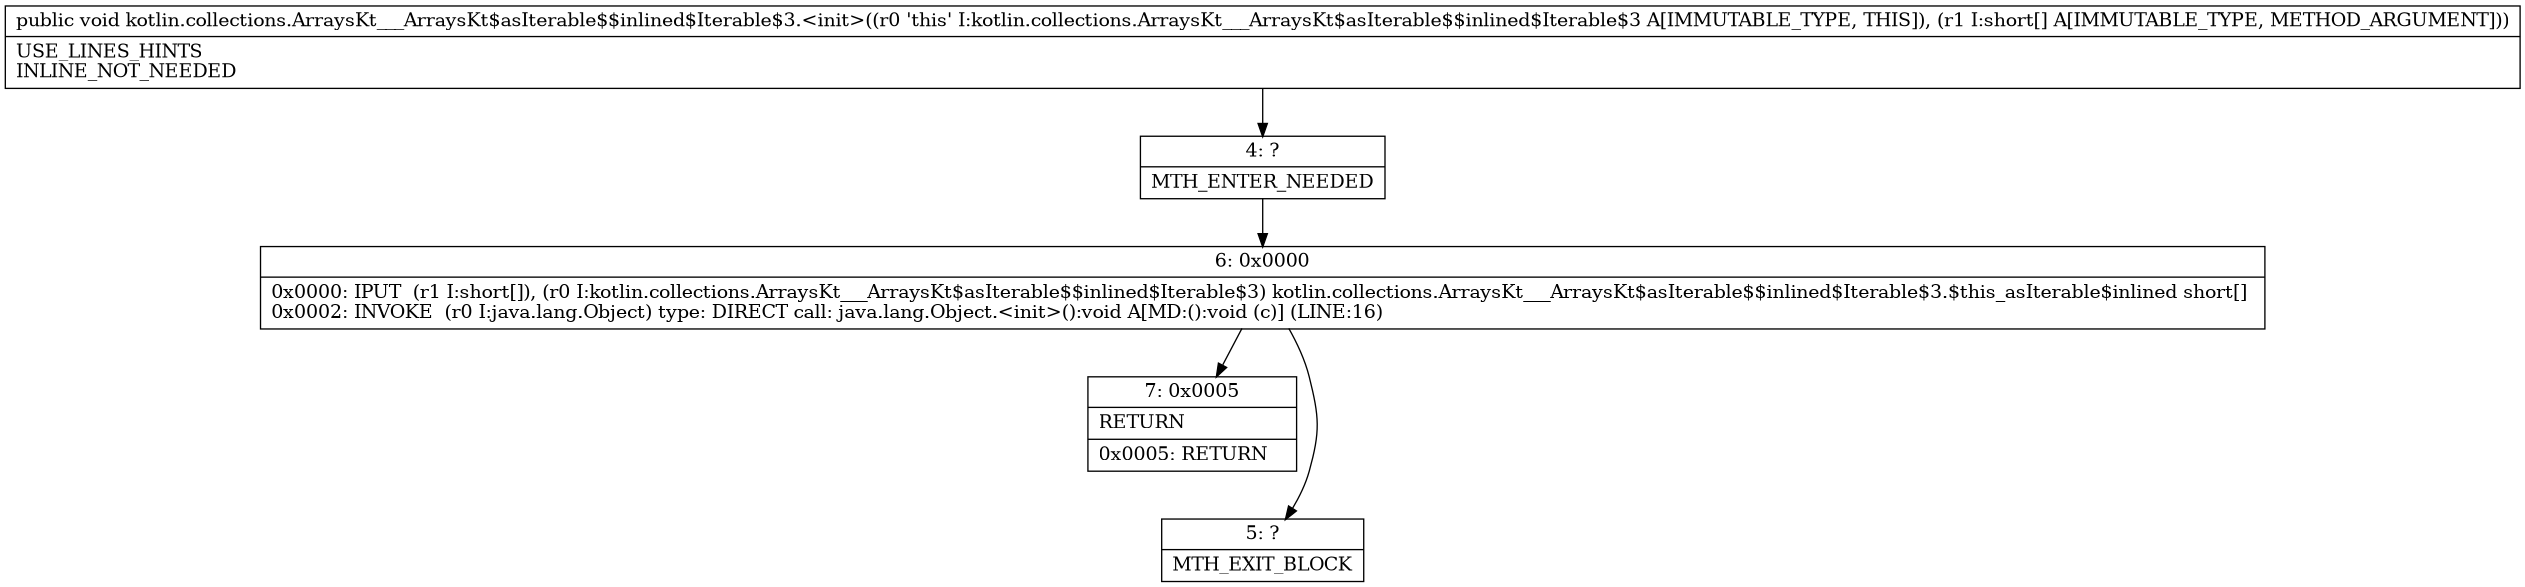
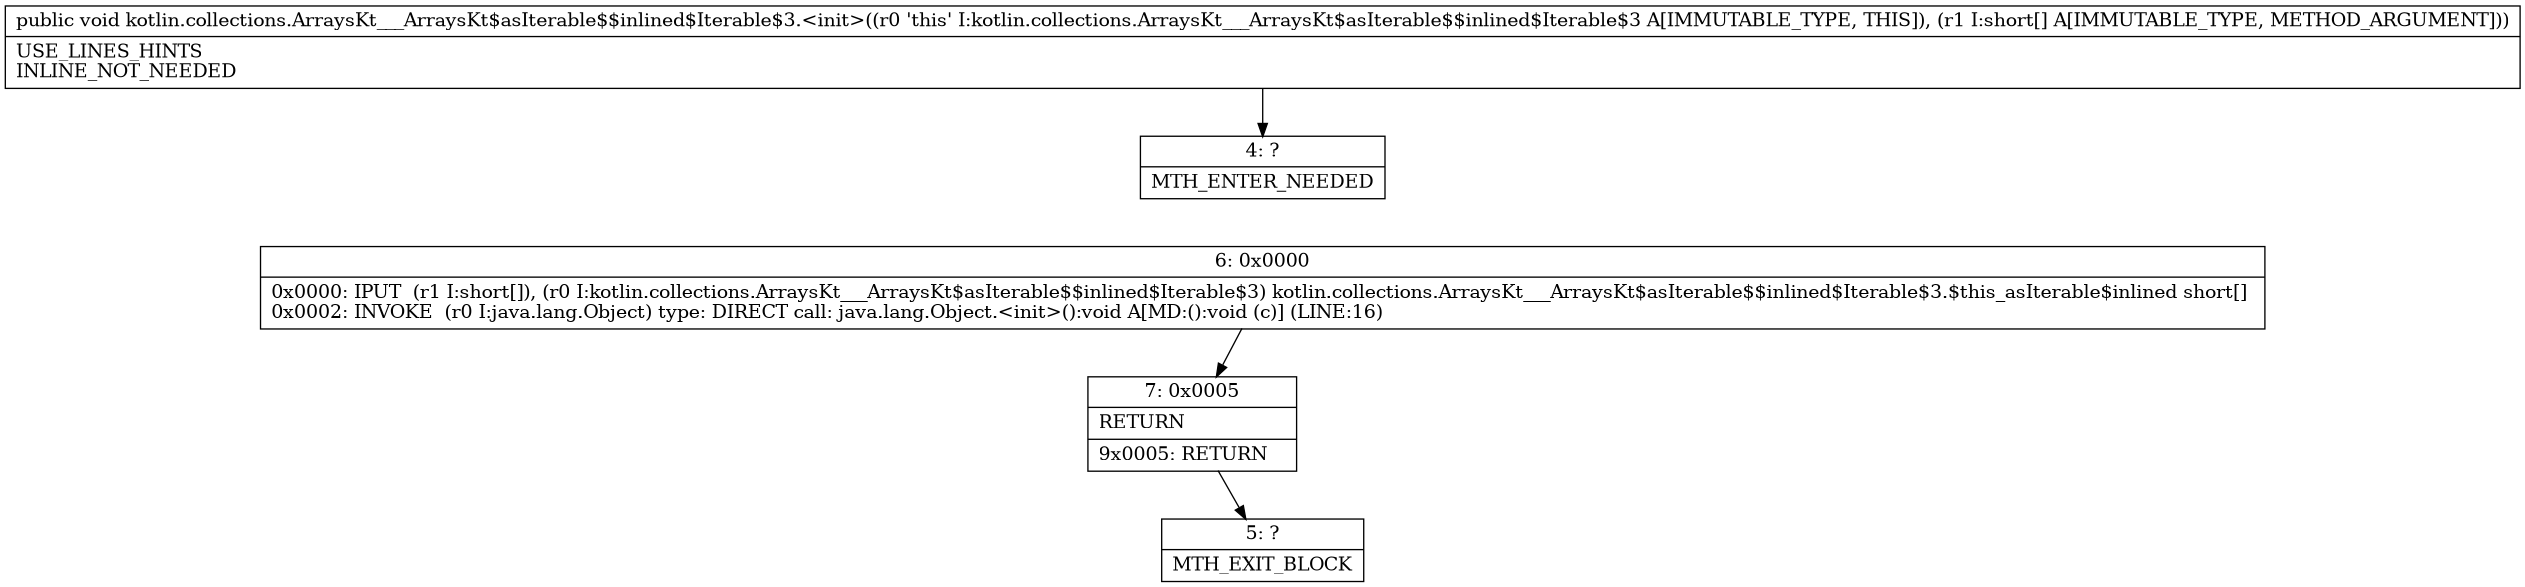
edge "4: ?" -> "6: 0x0000": removed
edge "6: 0x0000" -> "5: ?": now "7: 0x0005" -> "5: ?"
node "7: 0x0005": text "0x0005: RETURN" -> "9x0005: RETURN"
